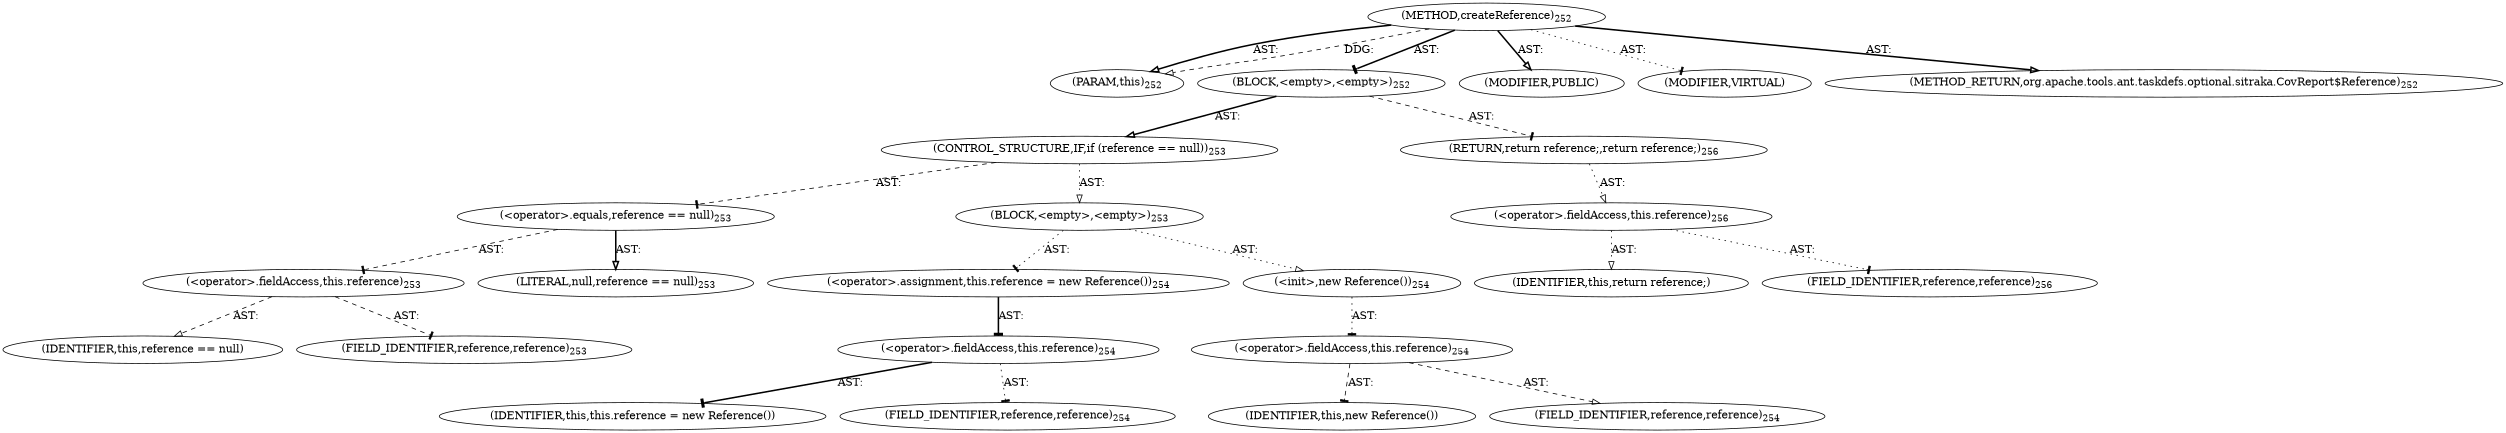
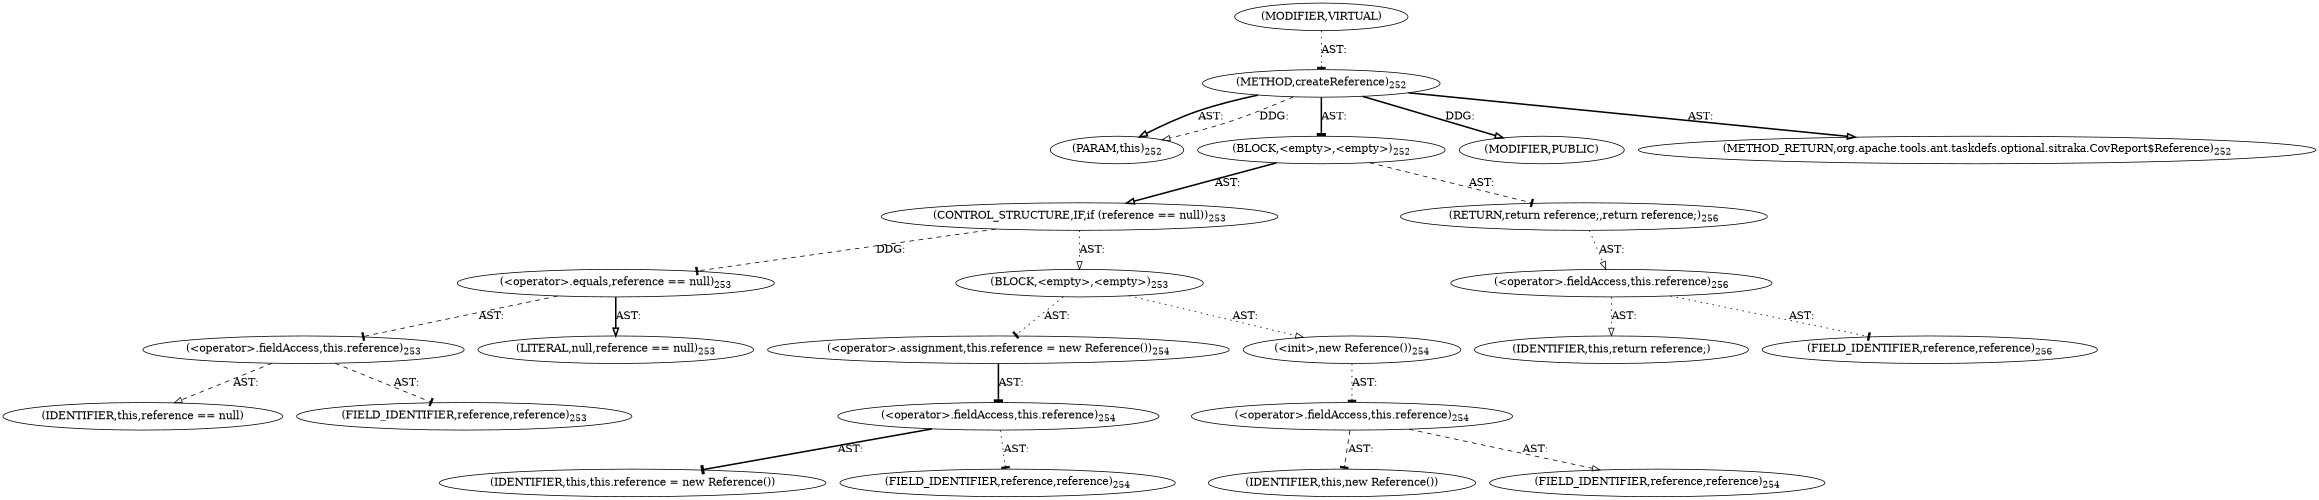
edge "(METHOD,createReference)" -> "(MODIFIER,PUBLIC)": label "AST: " -> "DDG: "
edge "(METHOD,createReference)" -> "(MODIFIER,VIRTUAL)": reversed
edge "(CONTROL_STRUCTURE,IF,if (reference == null))" -> "(<operator>.equals,reference == null)": label "AST: " -> "DDG: "
